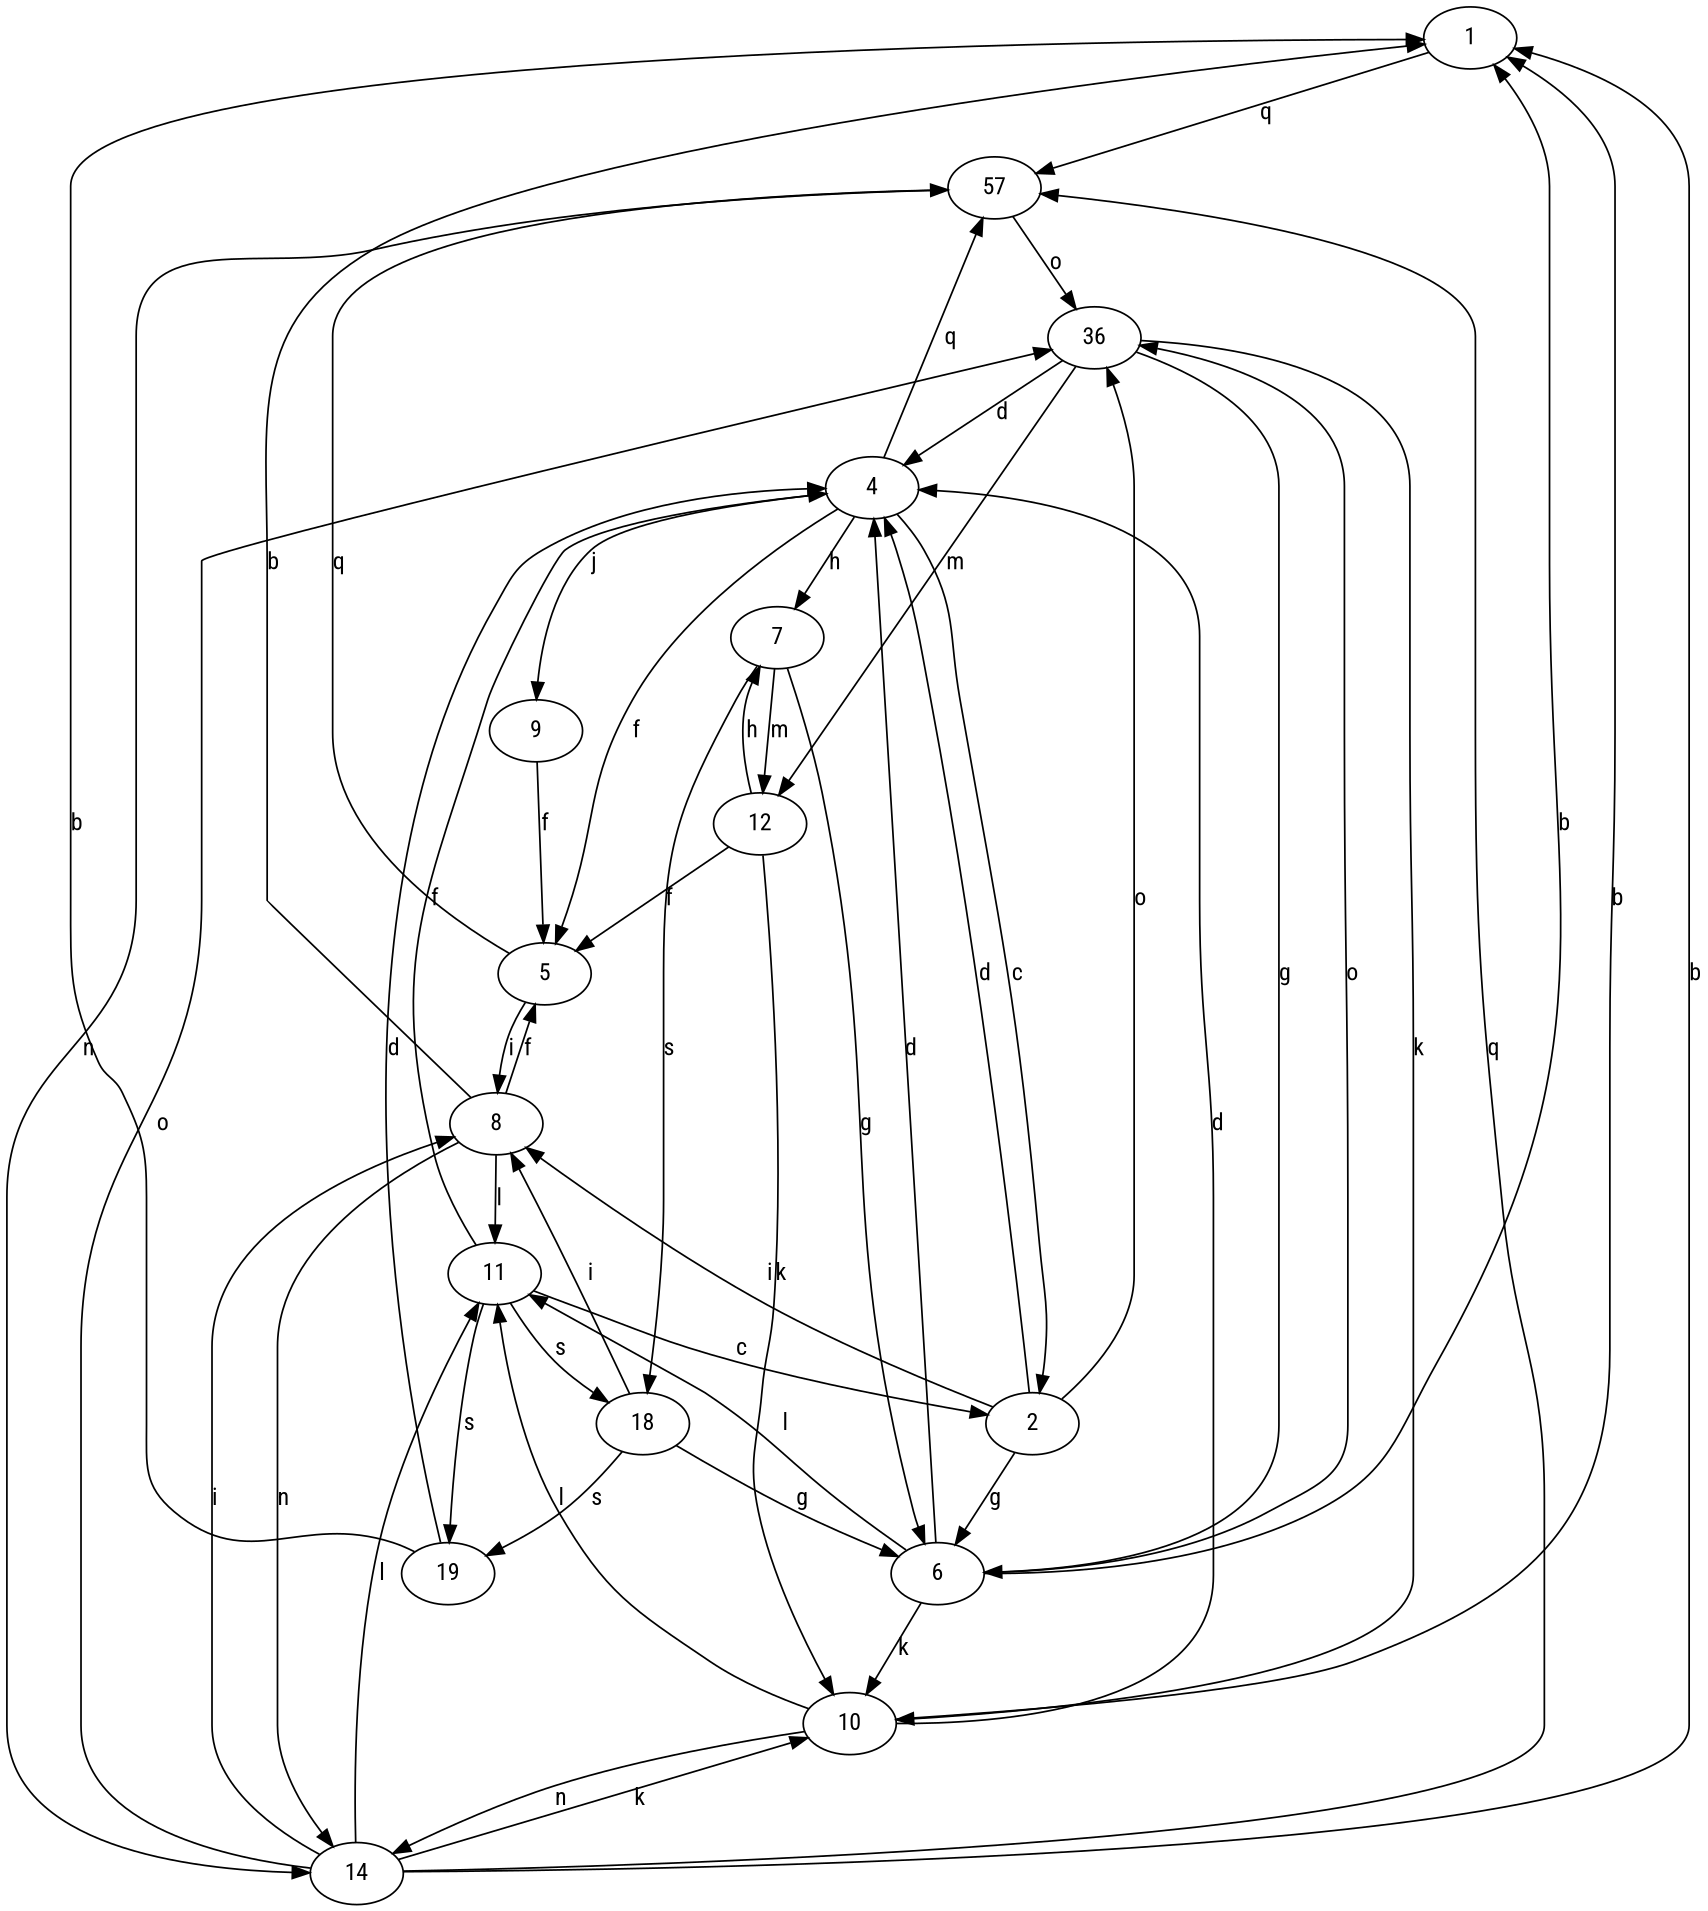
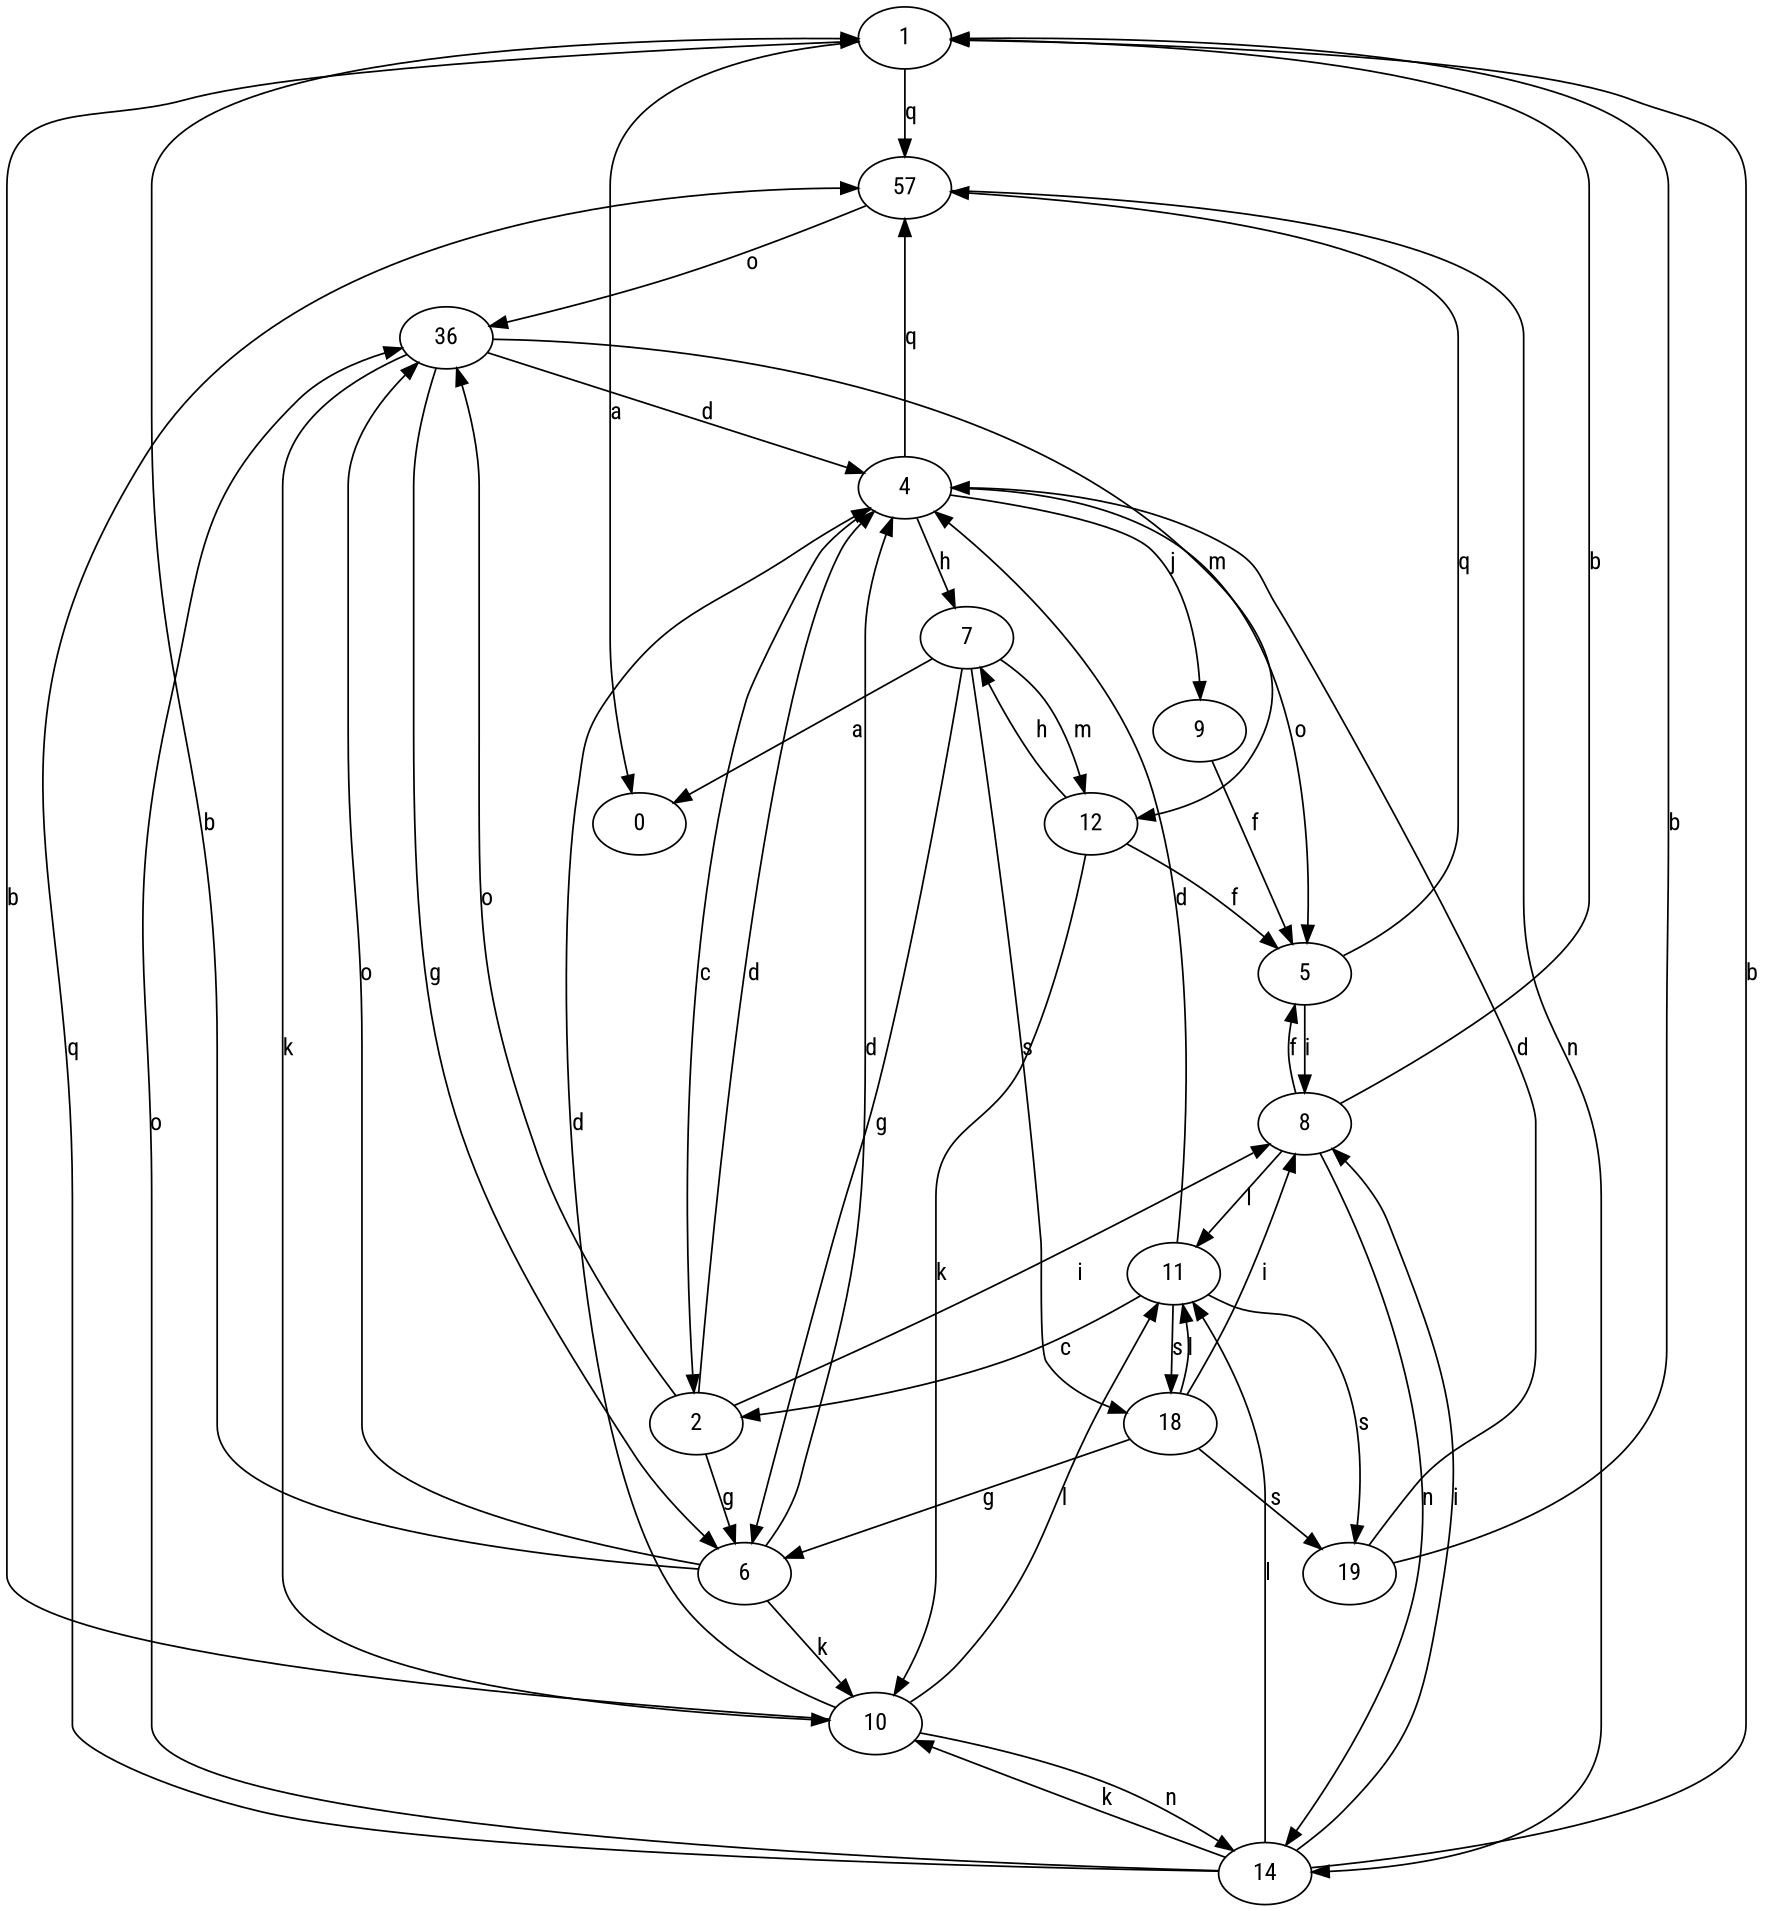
edge "4" -> "5": label "f" -> "o"
node "0": added
edge "11" -> "4": label "f" -> "d"
edge "6" -> "11": now "18" -> "11"
